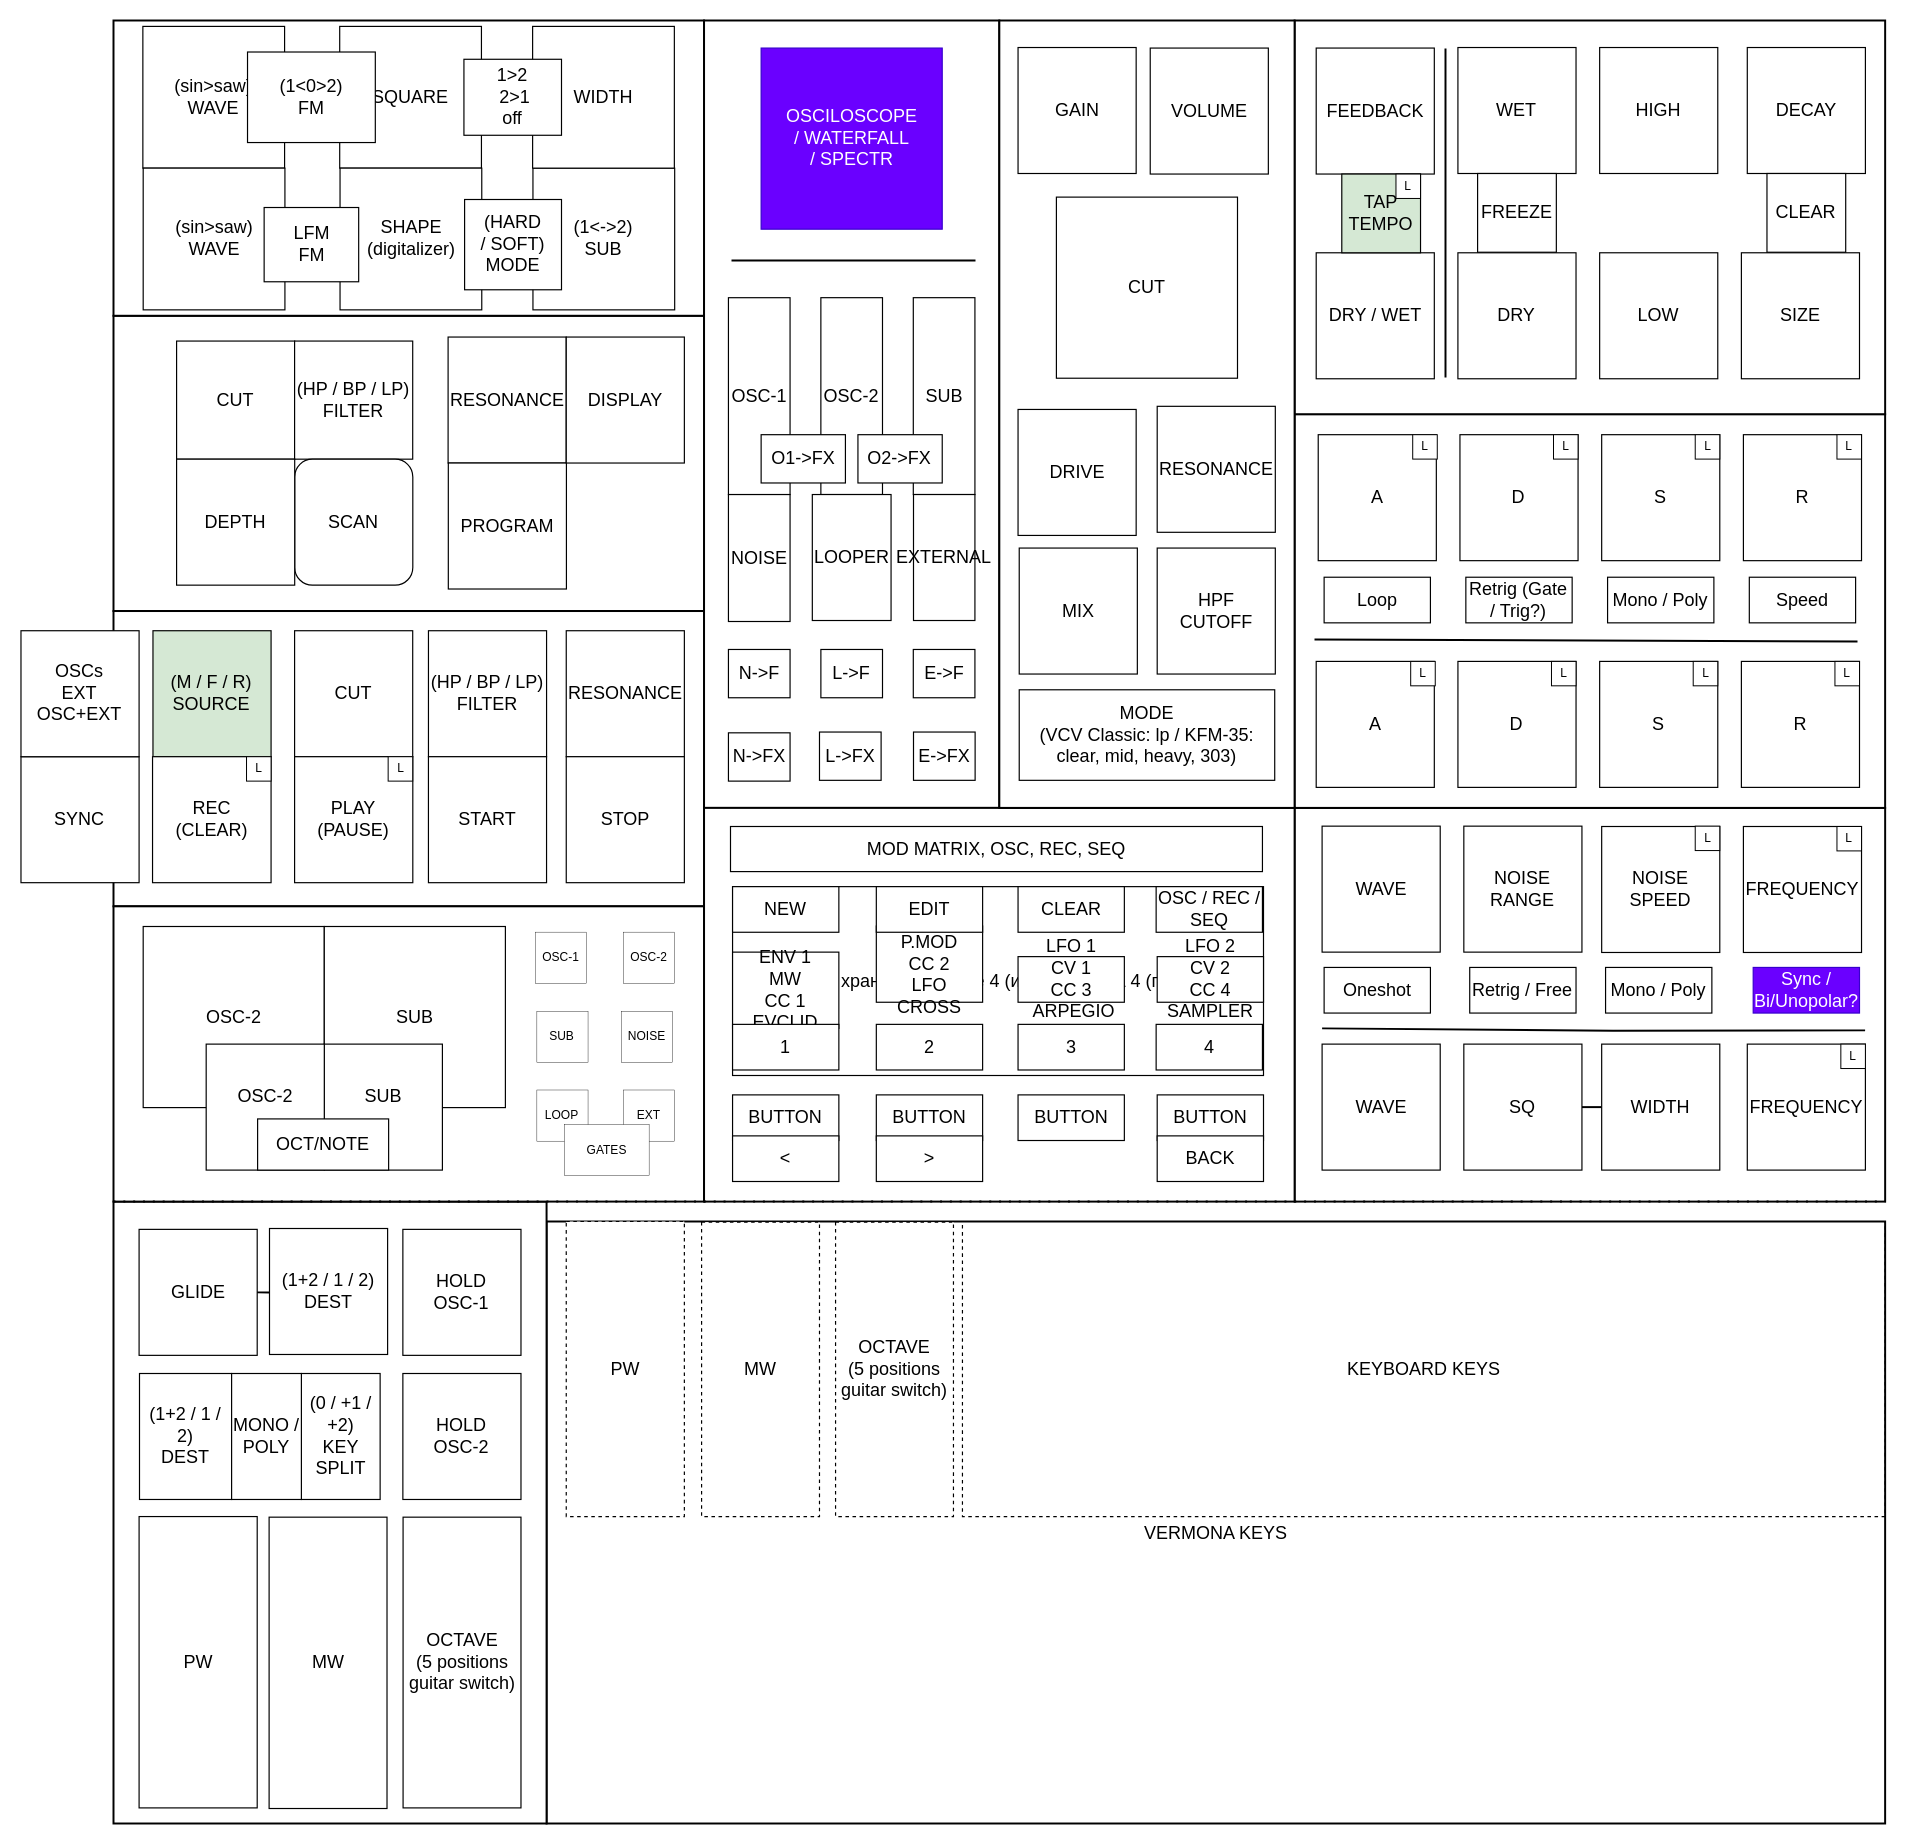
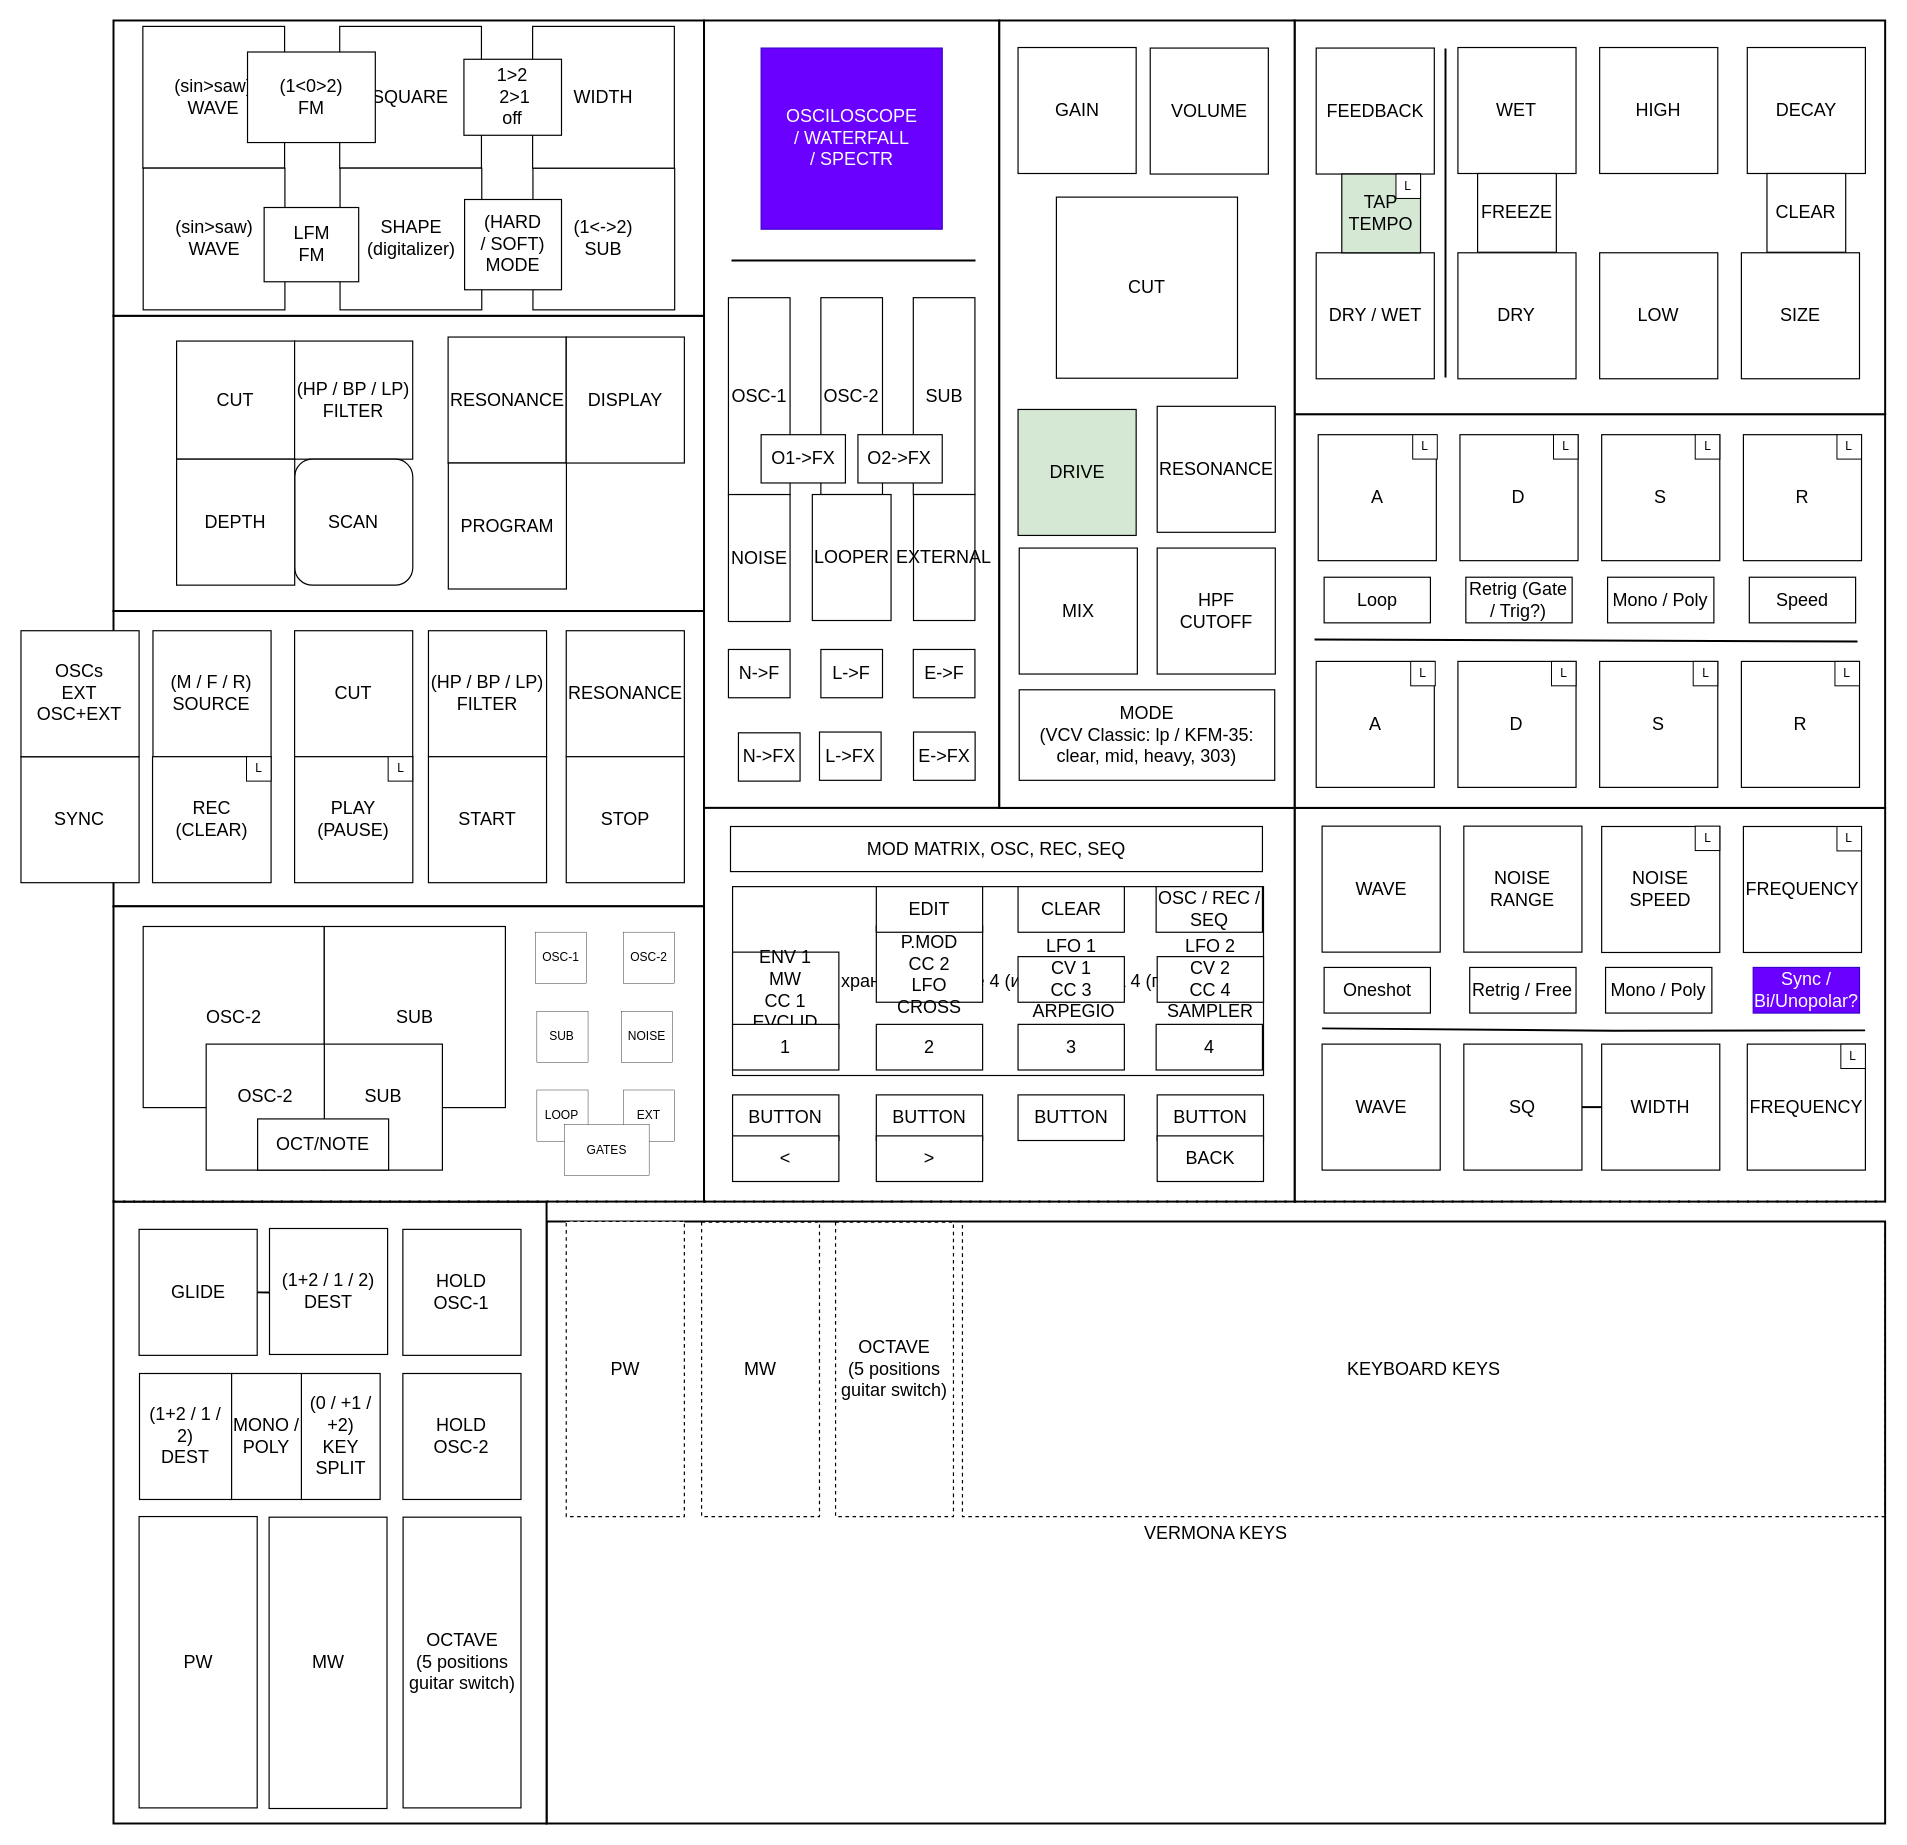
node "DRIVE": fillcolor #ffffff -> #d5e8d4
node "(M / F / R) SOURCE": fillcolor #d5e8d4 -> #ffffff
node "N->FX": moved (759, 757) -> (769, 757)
node "NEW": removed
